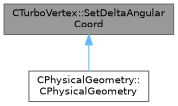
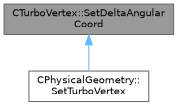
node "CPhysicalGeometry:: CPhysicalGeometry": label "CPhysicalGeometry:: CPhysicalGeometry" -> "CPhysicalGeometry:: SetTurboVertex"
